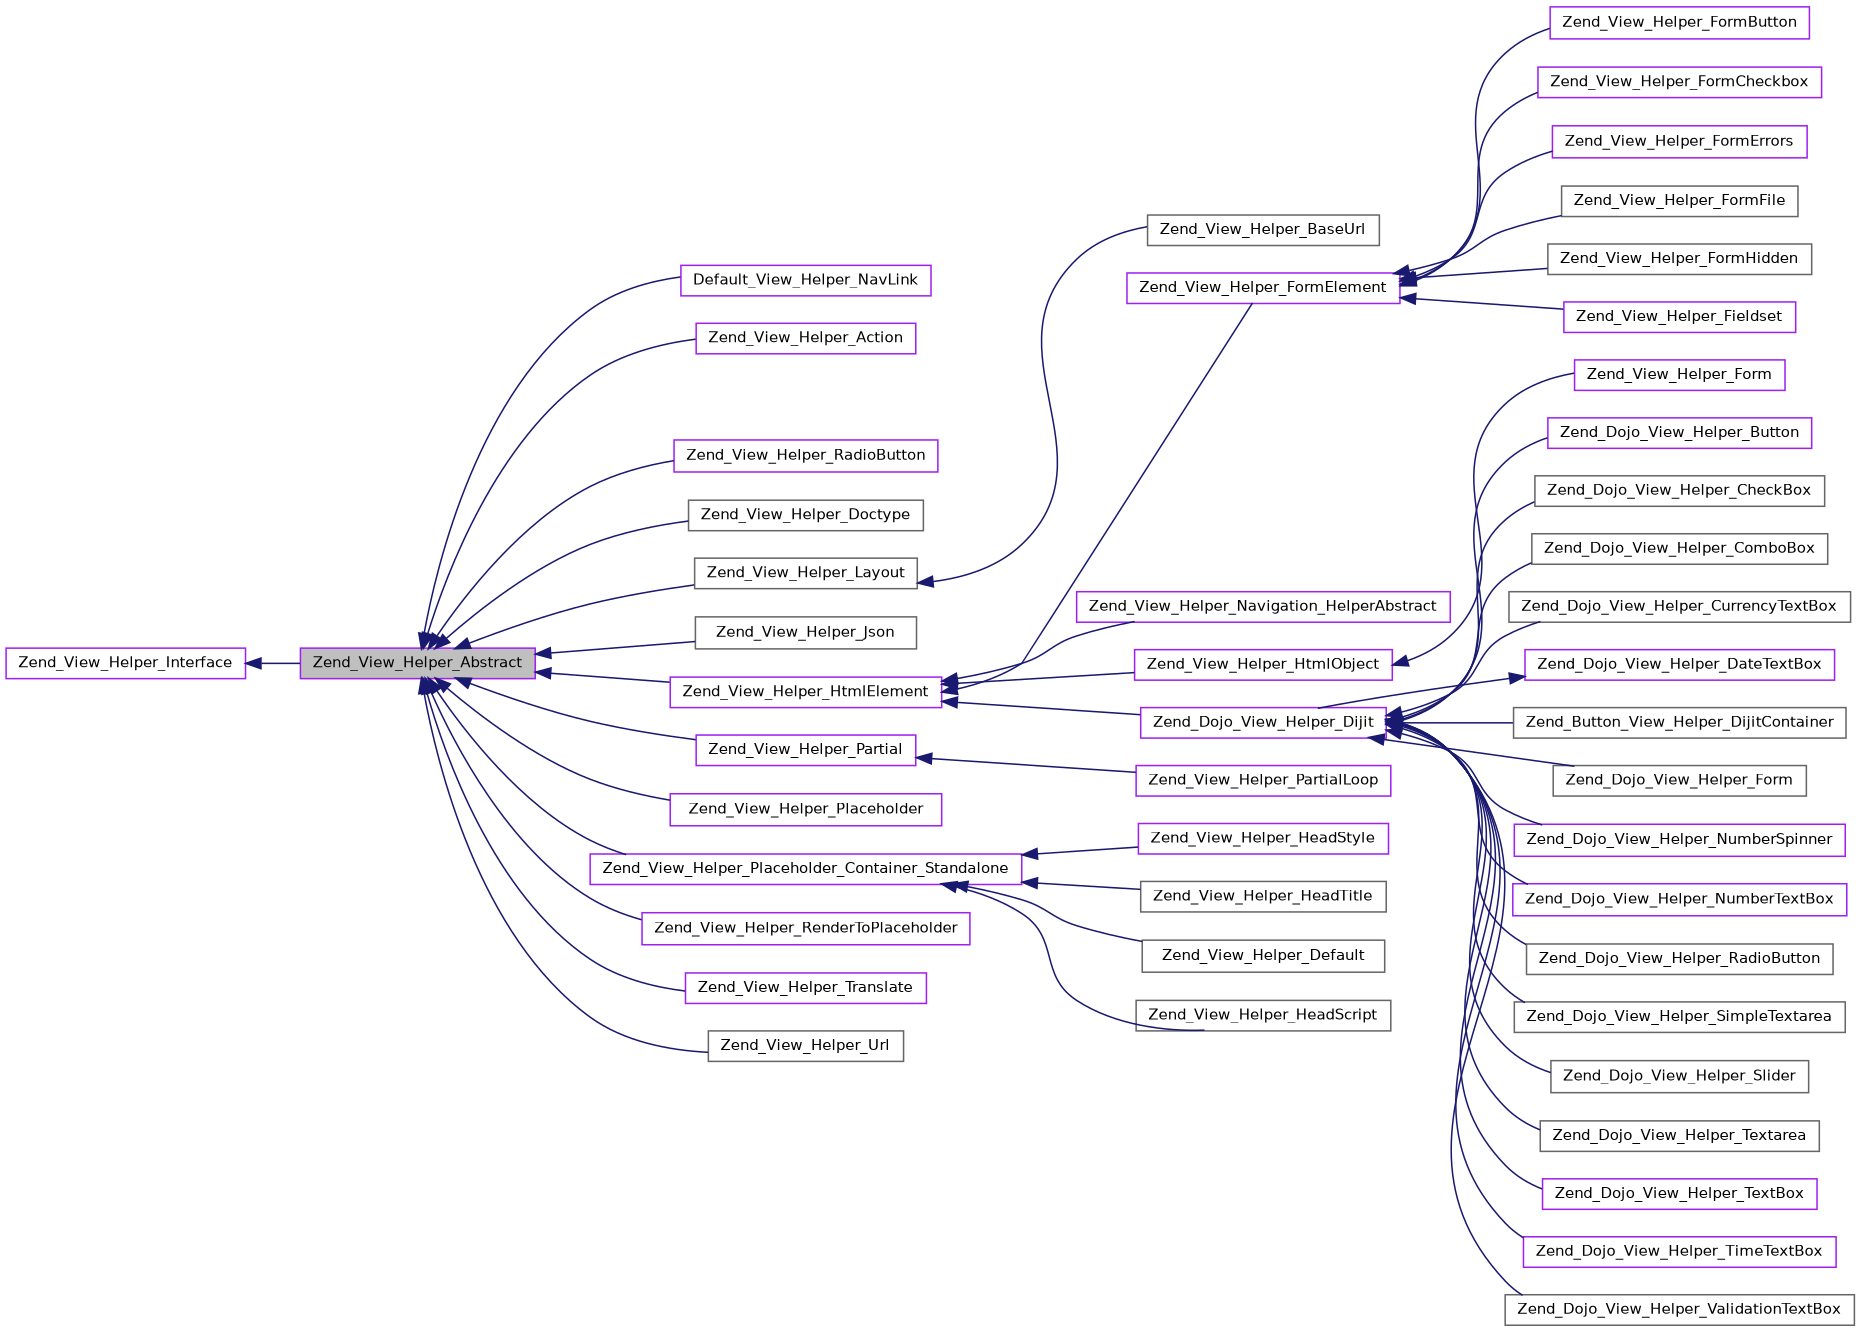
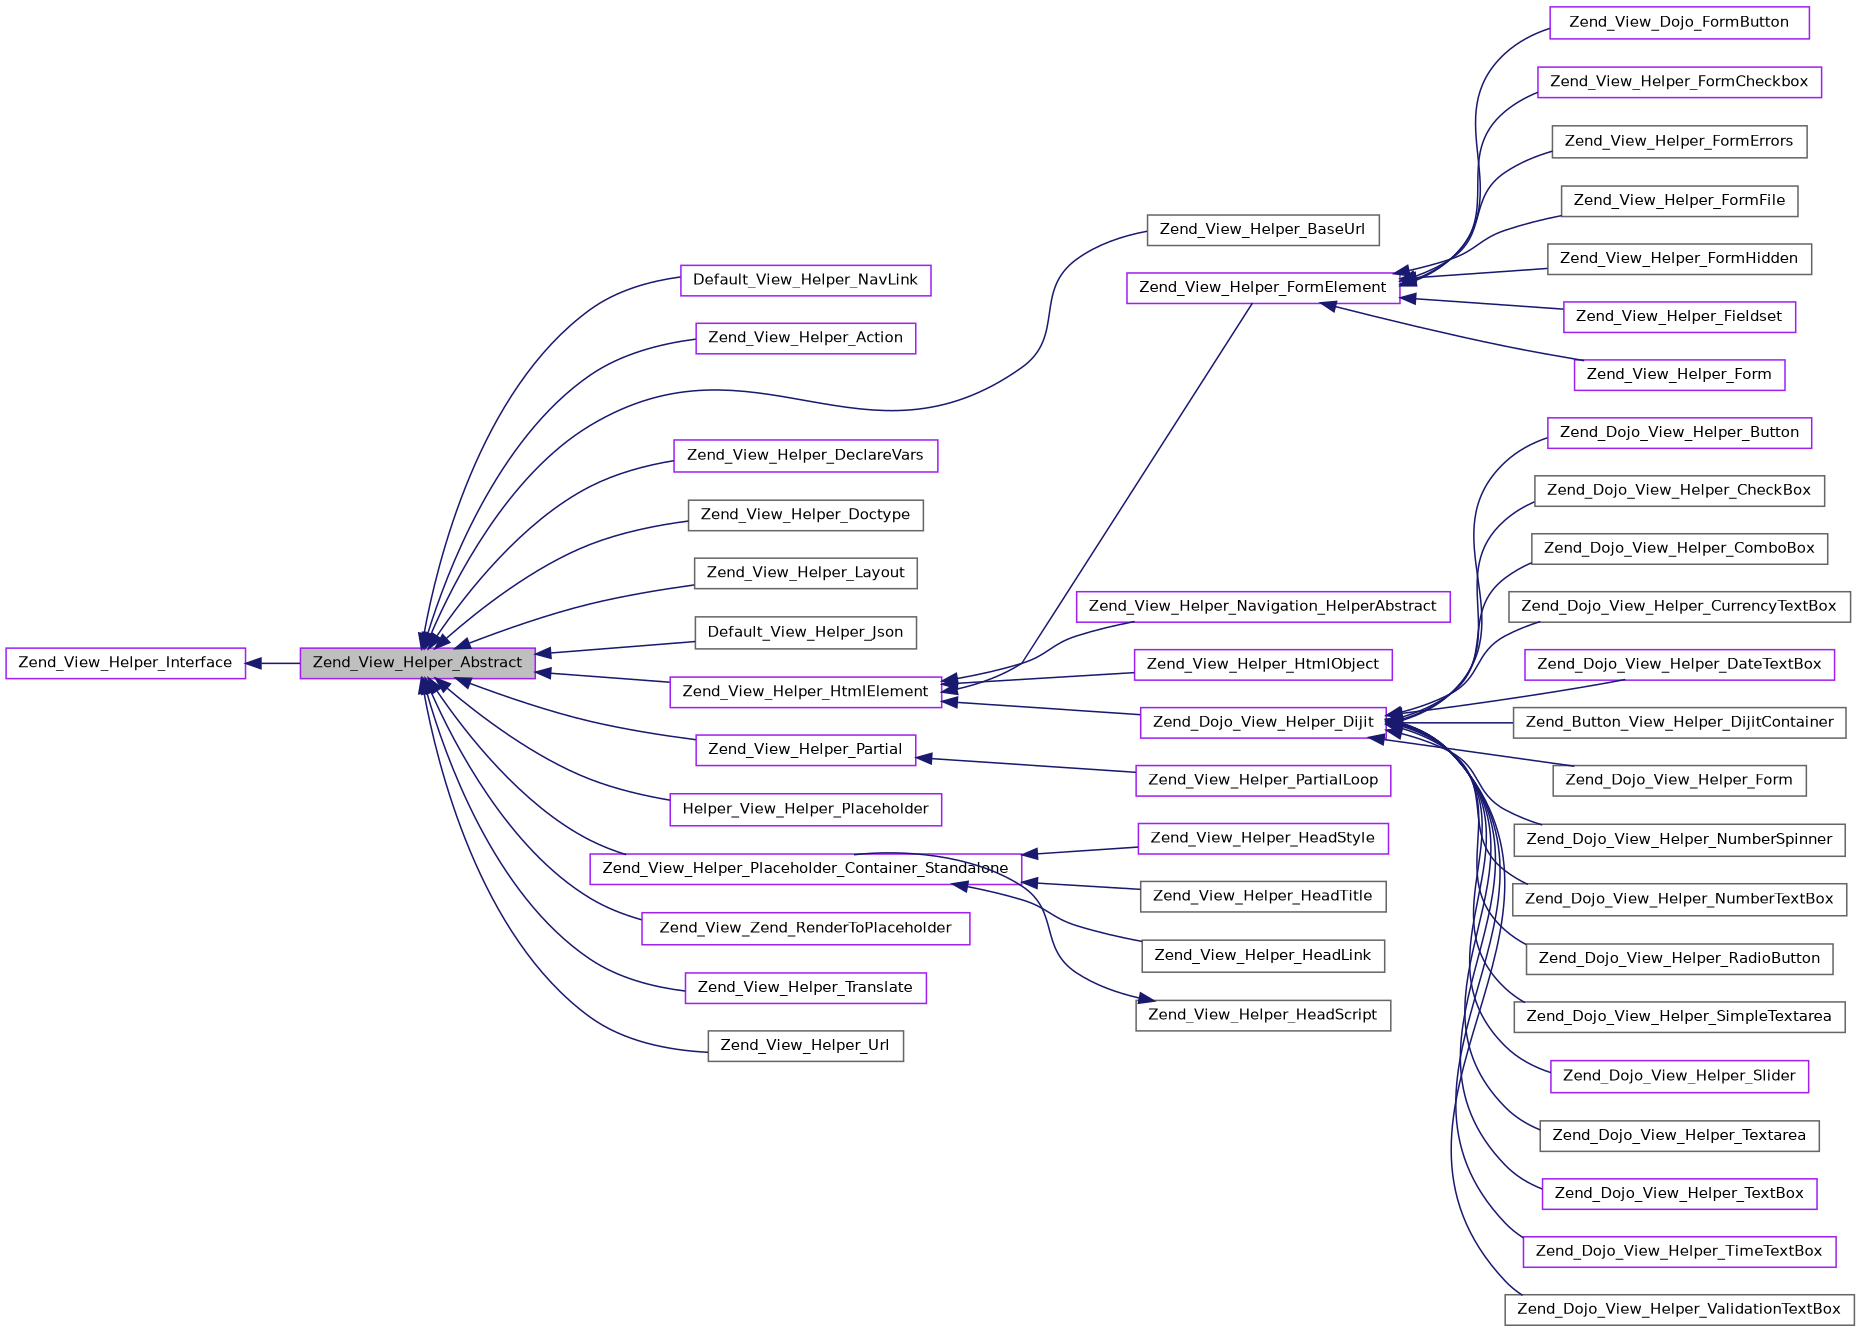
node "Zend_View_Helper_FormButton": label "Zend_View_Helper_FormButton" -> "Zend_View_Dojo_FormButton"
node "Zend_View_Helper_FormErrors": color purple -> gray40
edge "Zend_View_Helper_BaseUrl" -> "Zend_View_Helper_Layout": now "Zend_View_Helper_BaseUrl" -> "Zend_View_Helper_Abstract"
node "Zend_View_Helper_RadioButton": label "Zend_View_Helper_RadioButton" -> "Zend_View_Helper_DeclareVars"
edge "Zend_View_Helper_Form" -> "Zend_View_Helper_HtmlObject": now "Zend_View_Helper_Form" -> "Zend_View_Helper_FormElement"
node "Zend_View_Helper_Json": label "Zend_View_Helper_Json" -> "Default_View_Helper_Json"
edge "Zend_Dojo_View_Helper_Dijit" -> "Zend_Dojo_View_Helper_DateTextBox": reversed
node "Zend_View_Helper_Placeholder": label "Zend_View_Helper_Placeholder" -> "Helper_View_Helper_Placeholder"
node "Zend_Dojo_View_Helper_NumberSpinner": color purple -> gray40
node "Zend_Dojo_View_Helper_NumberTextBox": color purple -> gray40
node "Zend_View_Helper_RenderToPlaceholder": label "Zend_View_Helper_RenderToPlaceholder" -> "Zend_View_Zend_RenderToPlaceholder"
node "Zend_View_Helper_Default": label "Zend_View_Helper_Default" -> "Zend_View_Helper_HeadLink"
edge "Zend_View_Helper_HeadScript" -> "Zend_View_Helper_Placeholder_Container_Standalone": reversed
node "Zend_Dojo_View_Helper_Slider": color gray40 -> purple
